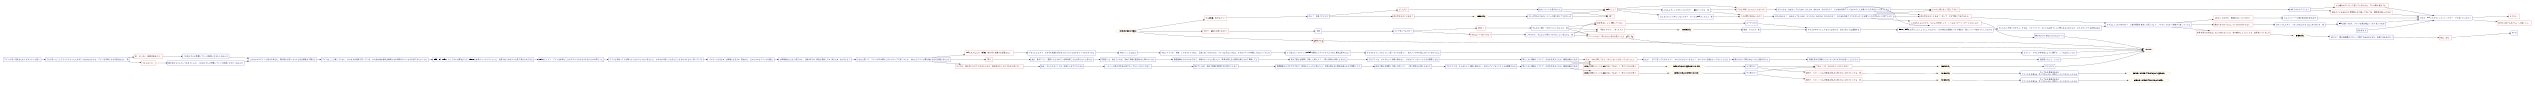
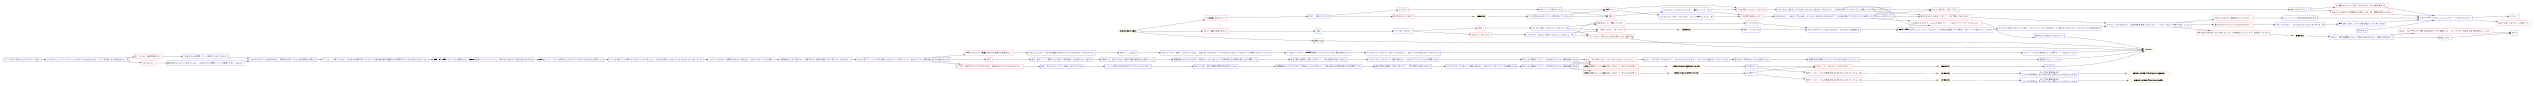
edge "Amirのこと？" -> "んなもんそこいら中にいないだろ？　amirのことだよ　笑": now "誰？" -> "んなもんそこいら中にいないだろ？　amirのことだよ　笑"
node "あるよ。でもAmirがコピー機の仕組み見せてくれて納得したよ。コピーのコピーを取ると段々質が落ちていくんだ。": added
